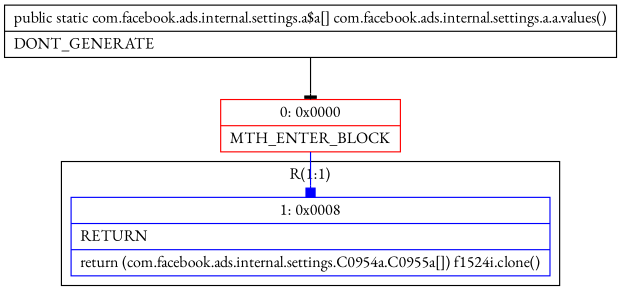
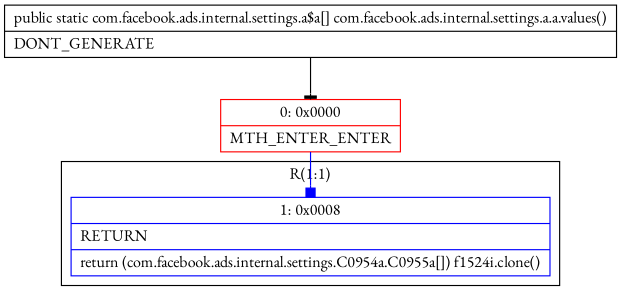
node "0: 0x0000": text "MTH_ENTER_BLOCK" -> "MTH_ENTER_ENTER"
